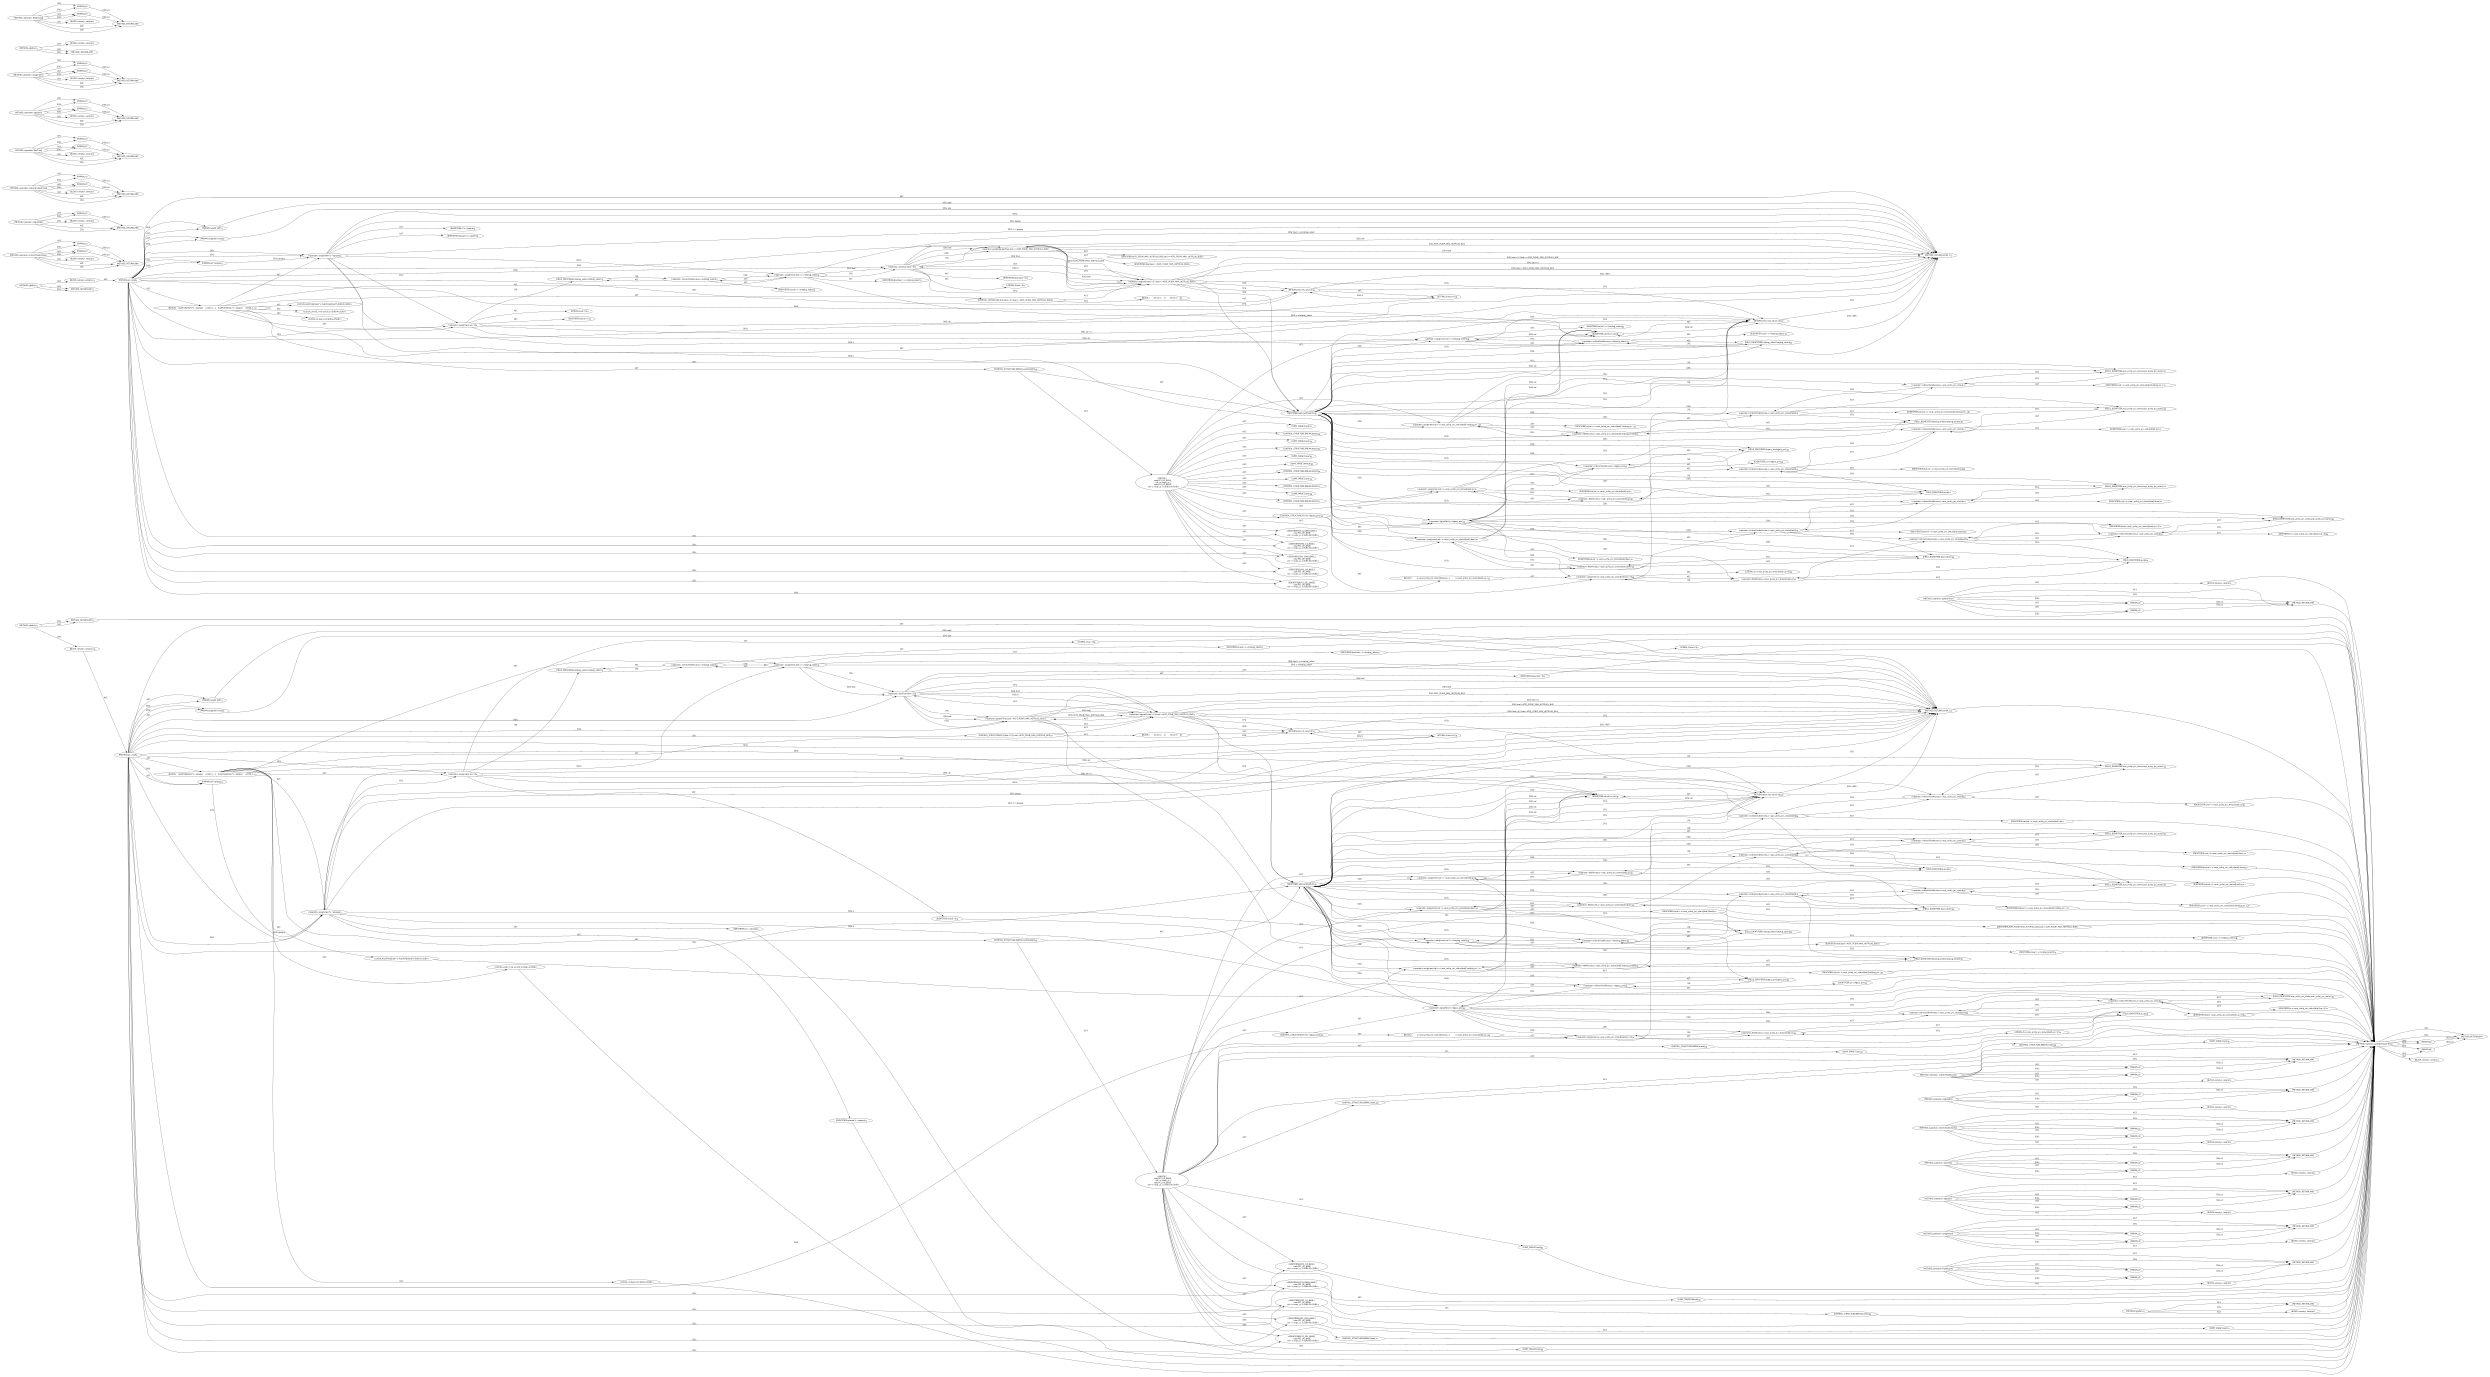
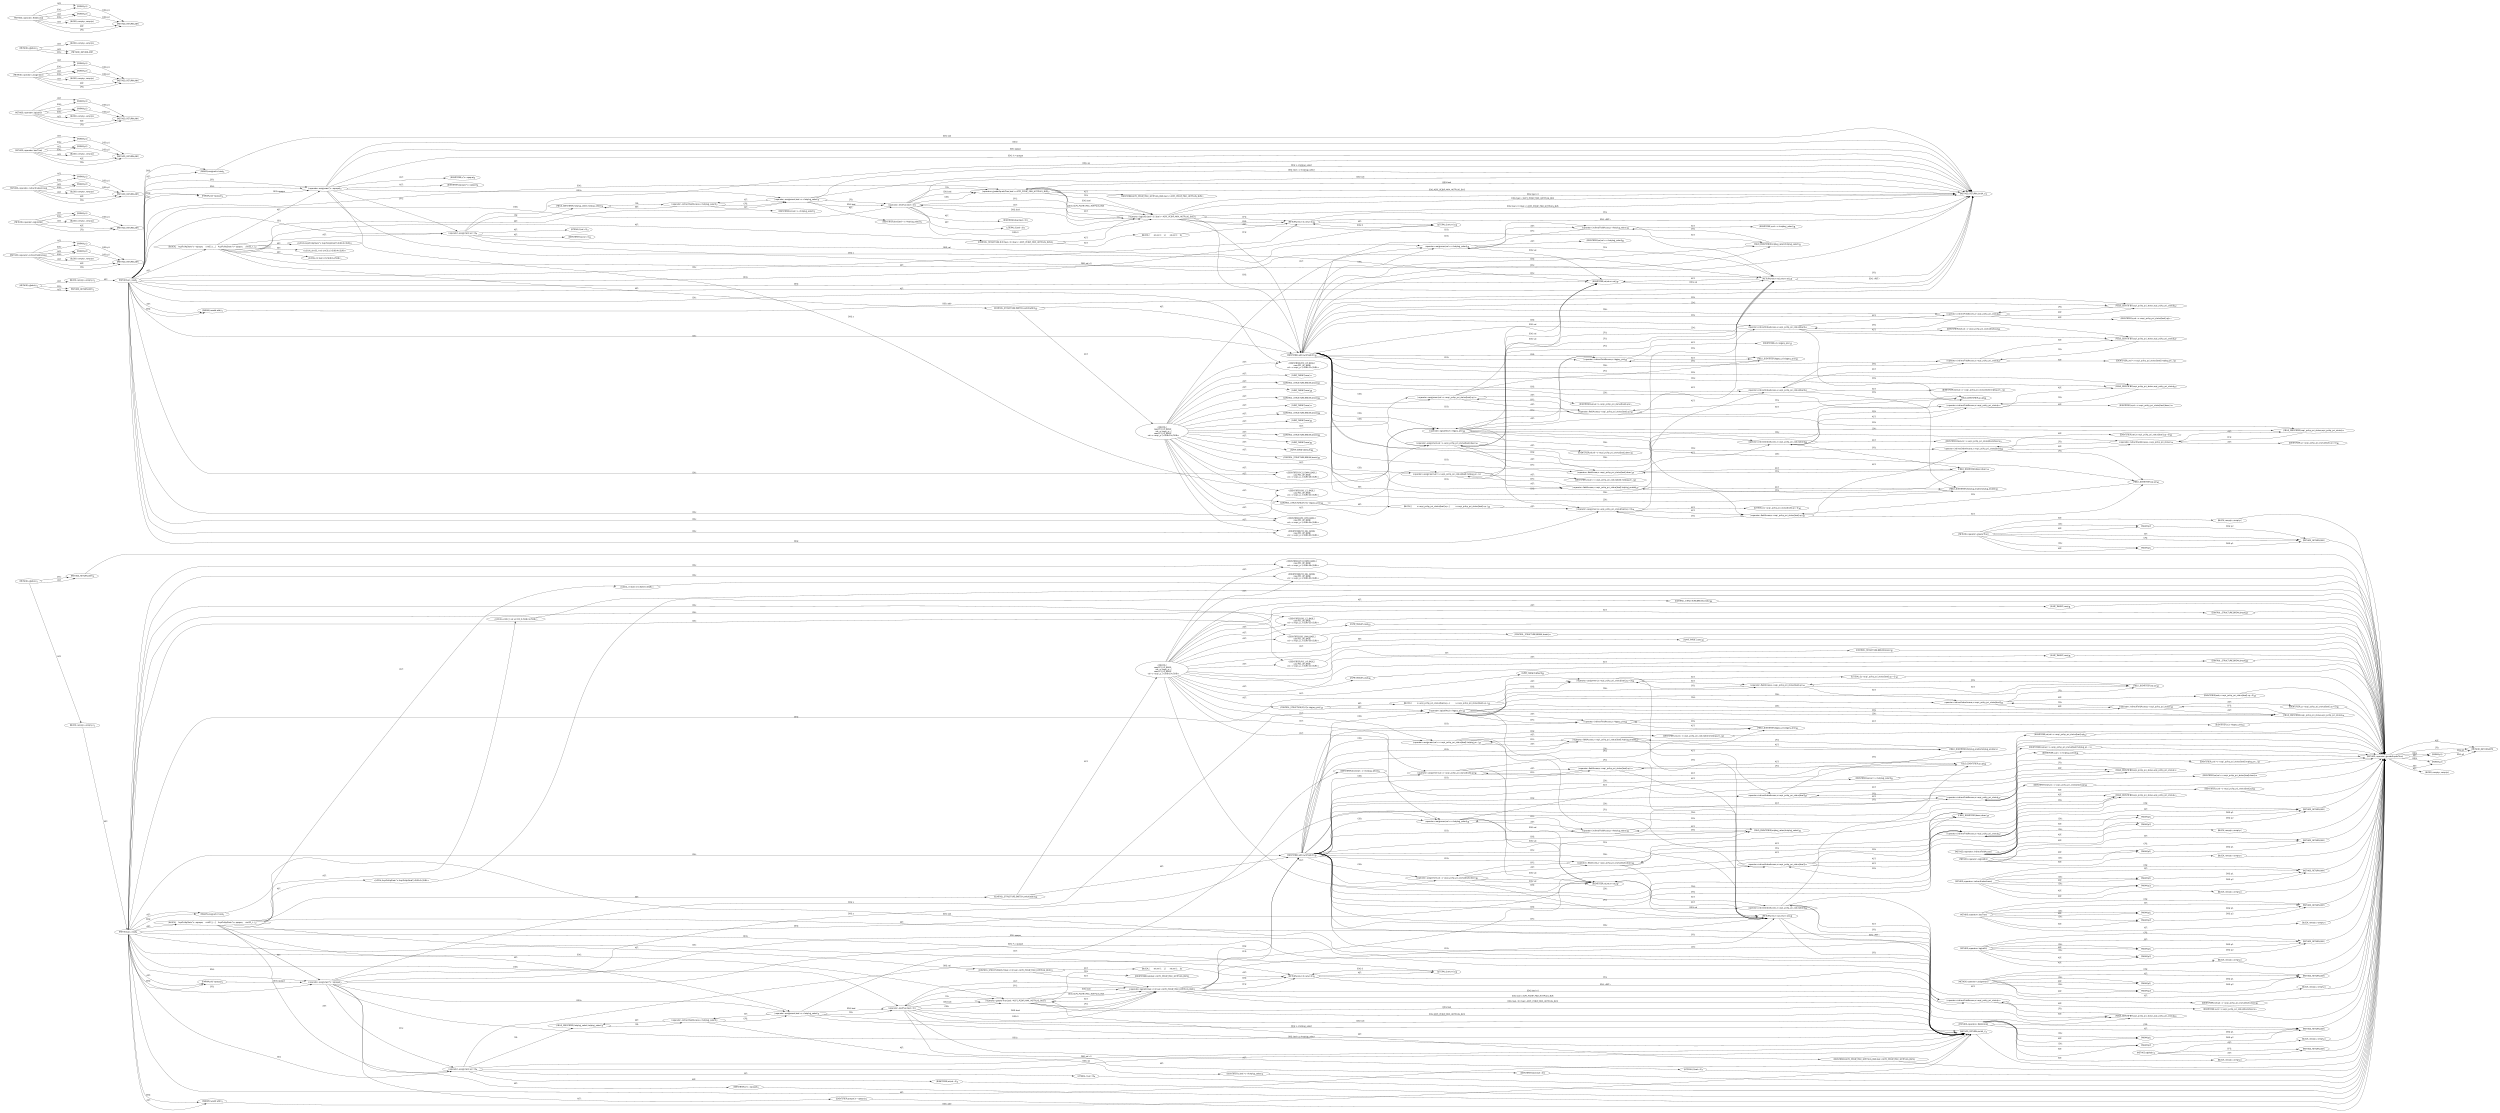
node "(IDENTIFIER,bsel,bsel >= ACPI_PCIHP_MAX_HOTPLUG_BUS)": removed
edge "(IDENTIFIER,bsel,bsel > ACPI_PCIHP_MAX_HOTPLUG_BUS)" -> "(METHOD,<operator>.greaterEqualsThan)": removed
